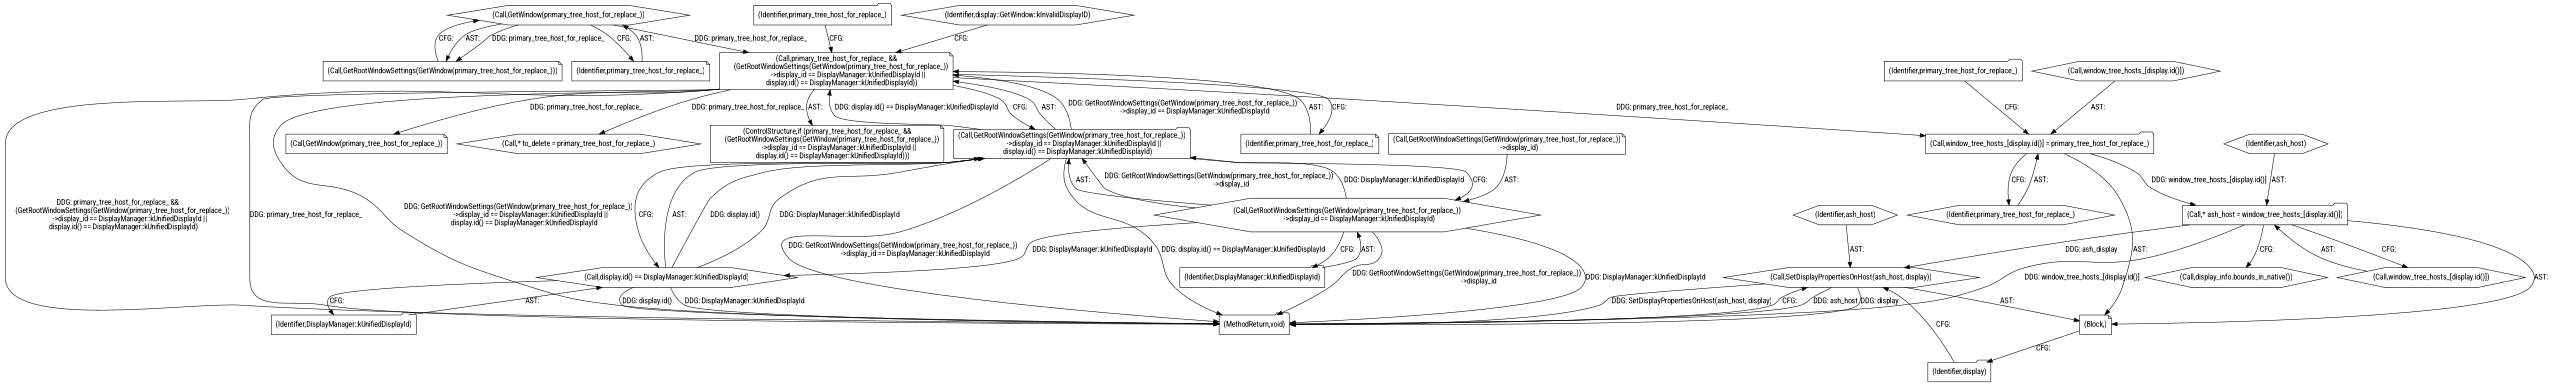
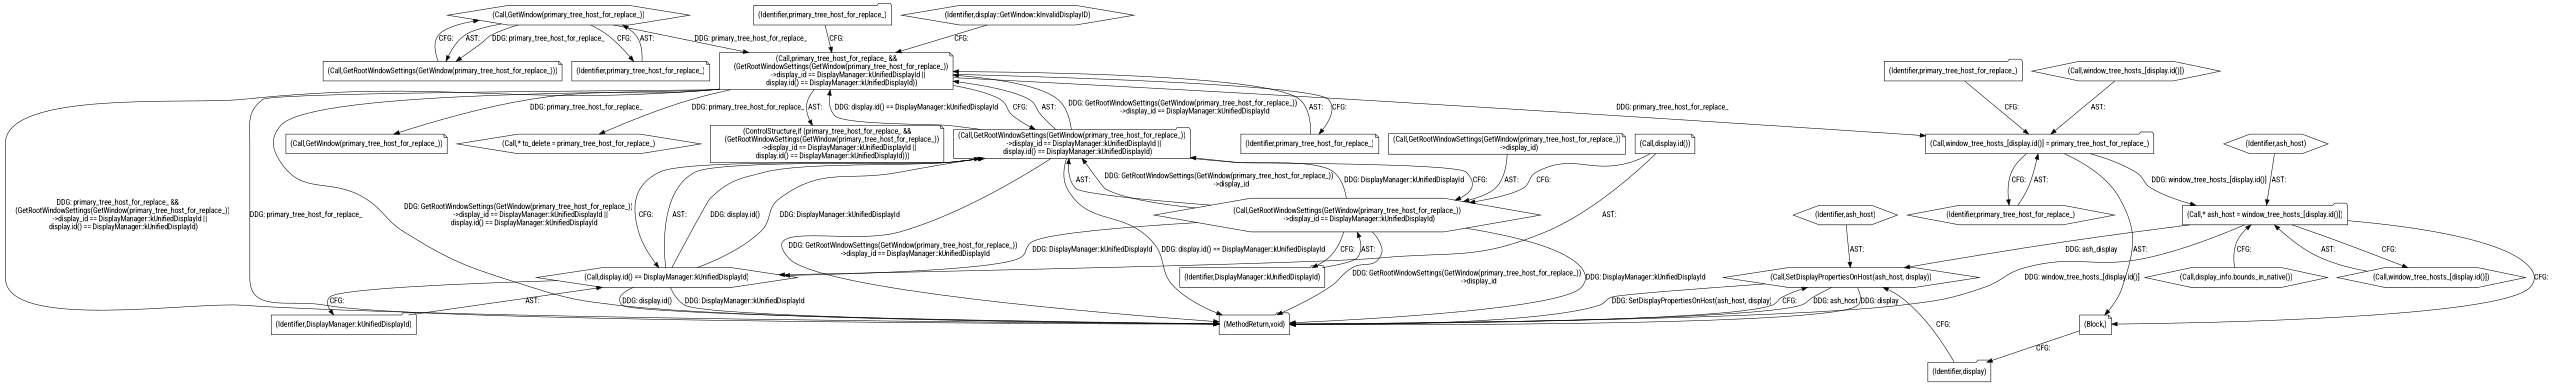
node "(Call,display.id())": added
edge "(Call,* ash_host = window_tree_hosts_[display.id()])" -> "(Call,display_info.bounds_in_native())": reversed
edge "(Call,* ash_host = window_tree_hosts_[display.id()])" -> "(Block,)": label "AST: " -> "CFG: "
edge "(Call,SetDisplayPropertiesOnHost(ash_host, display))" -> "(Block,)": removed, label "AST:"
